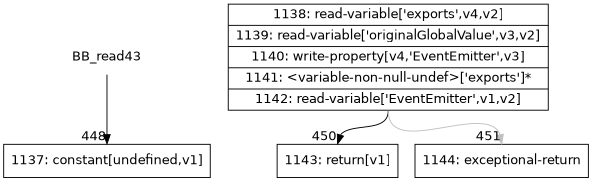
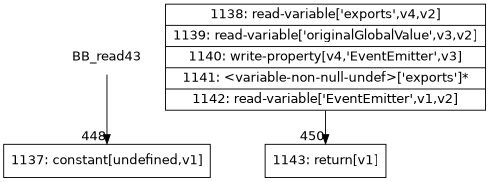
node "1144: exceptional-return": removed
